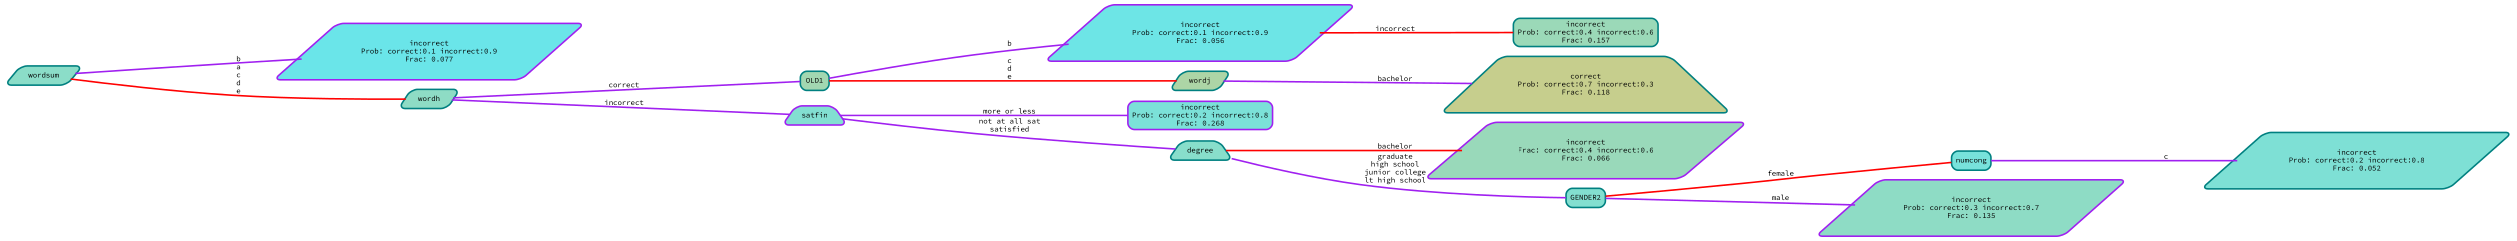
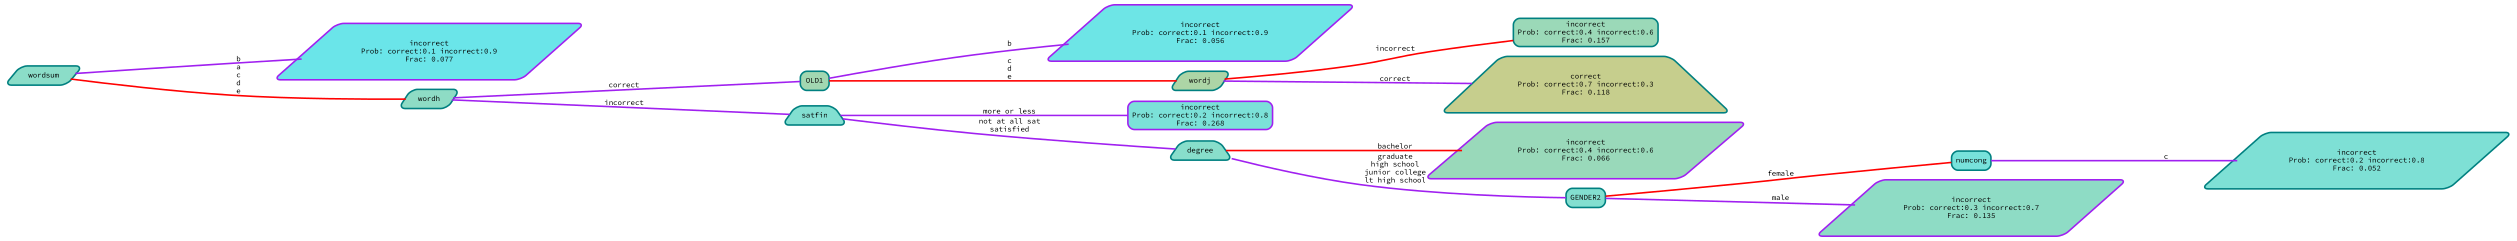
edge "incorrect Prob: correct:0.4 incorrect:0.6 Frac: 0.157" -- "incorrect Prob: correct:0.1 incorrect:0.9 Frac: 0.056": now "incorrect Prob: correct:0.4 incorrect:0.6 Frac: 0.157" -- "wordj"
edge "wordj" -- "correct Prob: correct:0.7 incorrect:0.3 Frac: 0.118": label " bachelor" -> " correct"
node "satfin": color purple -> teal
node "incorrect Frac: correct:0.4 incorrect:0.6 Frac: 0.066": label "incorrect Frac: correct:0.4 incorrect:0.6 Frac: 0.066" -> "incorrect Prob: correct:0.4 incorrect:0.6 Frac: 0.066"
